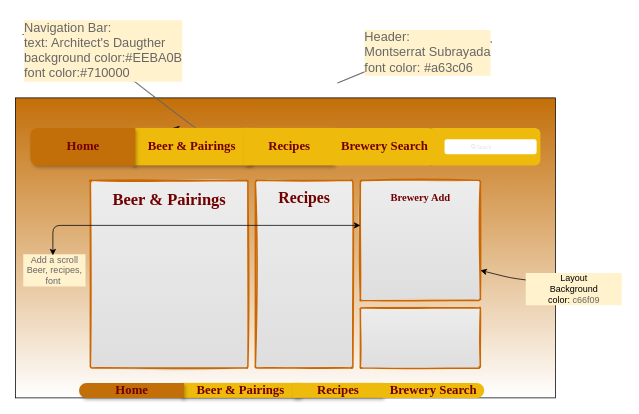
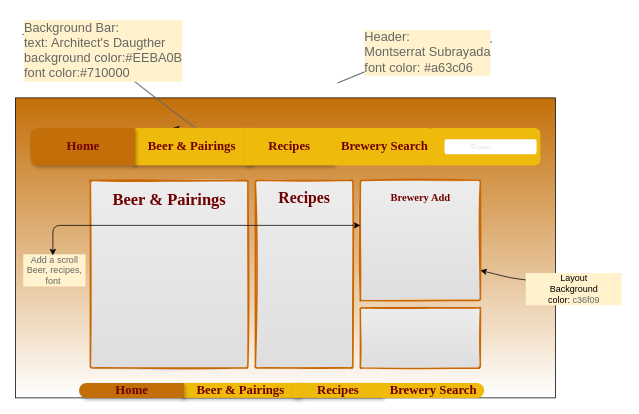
node "Navigation Bar: text: Architect's Daugther background color:#EEBA0B font color:#710000": label "Navigation Bar: text: Architect's Daugther background color:#EEBA0B font color:#710000" -> "Background Bar: text: Architect's Daugther background color:#EEBA0B font color:#710000"
node "Layout Background color: c66f09": label "Layout Background color: c66f09" -> "Layout Background color: c36f09"
